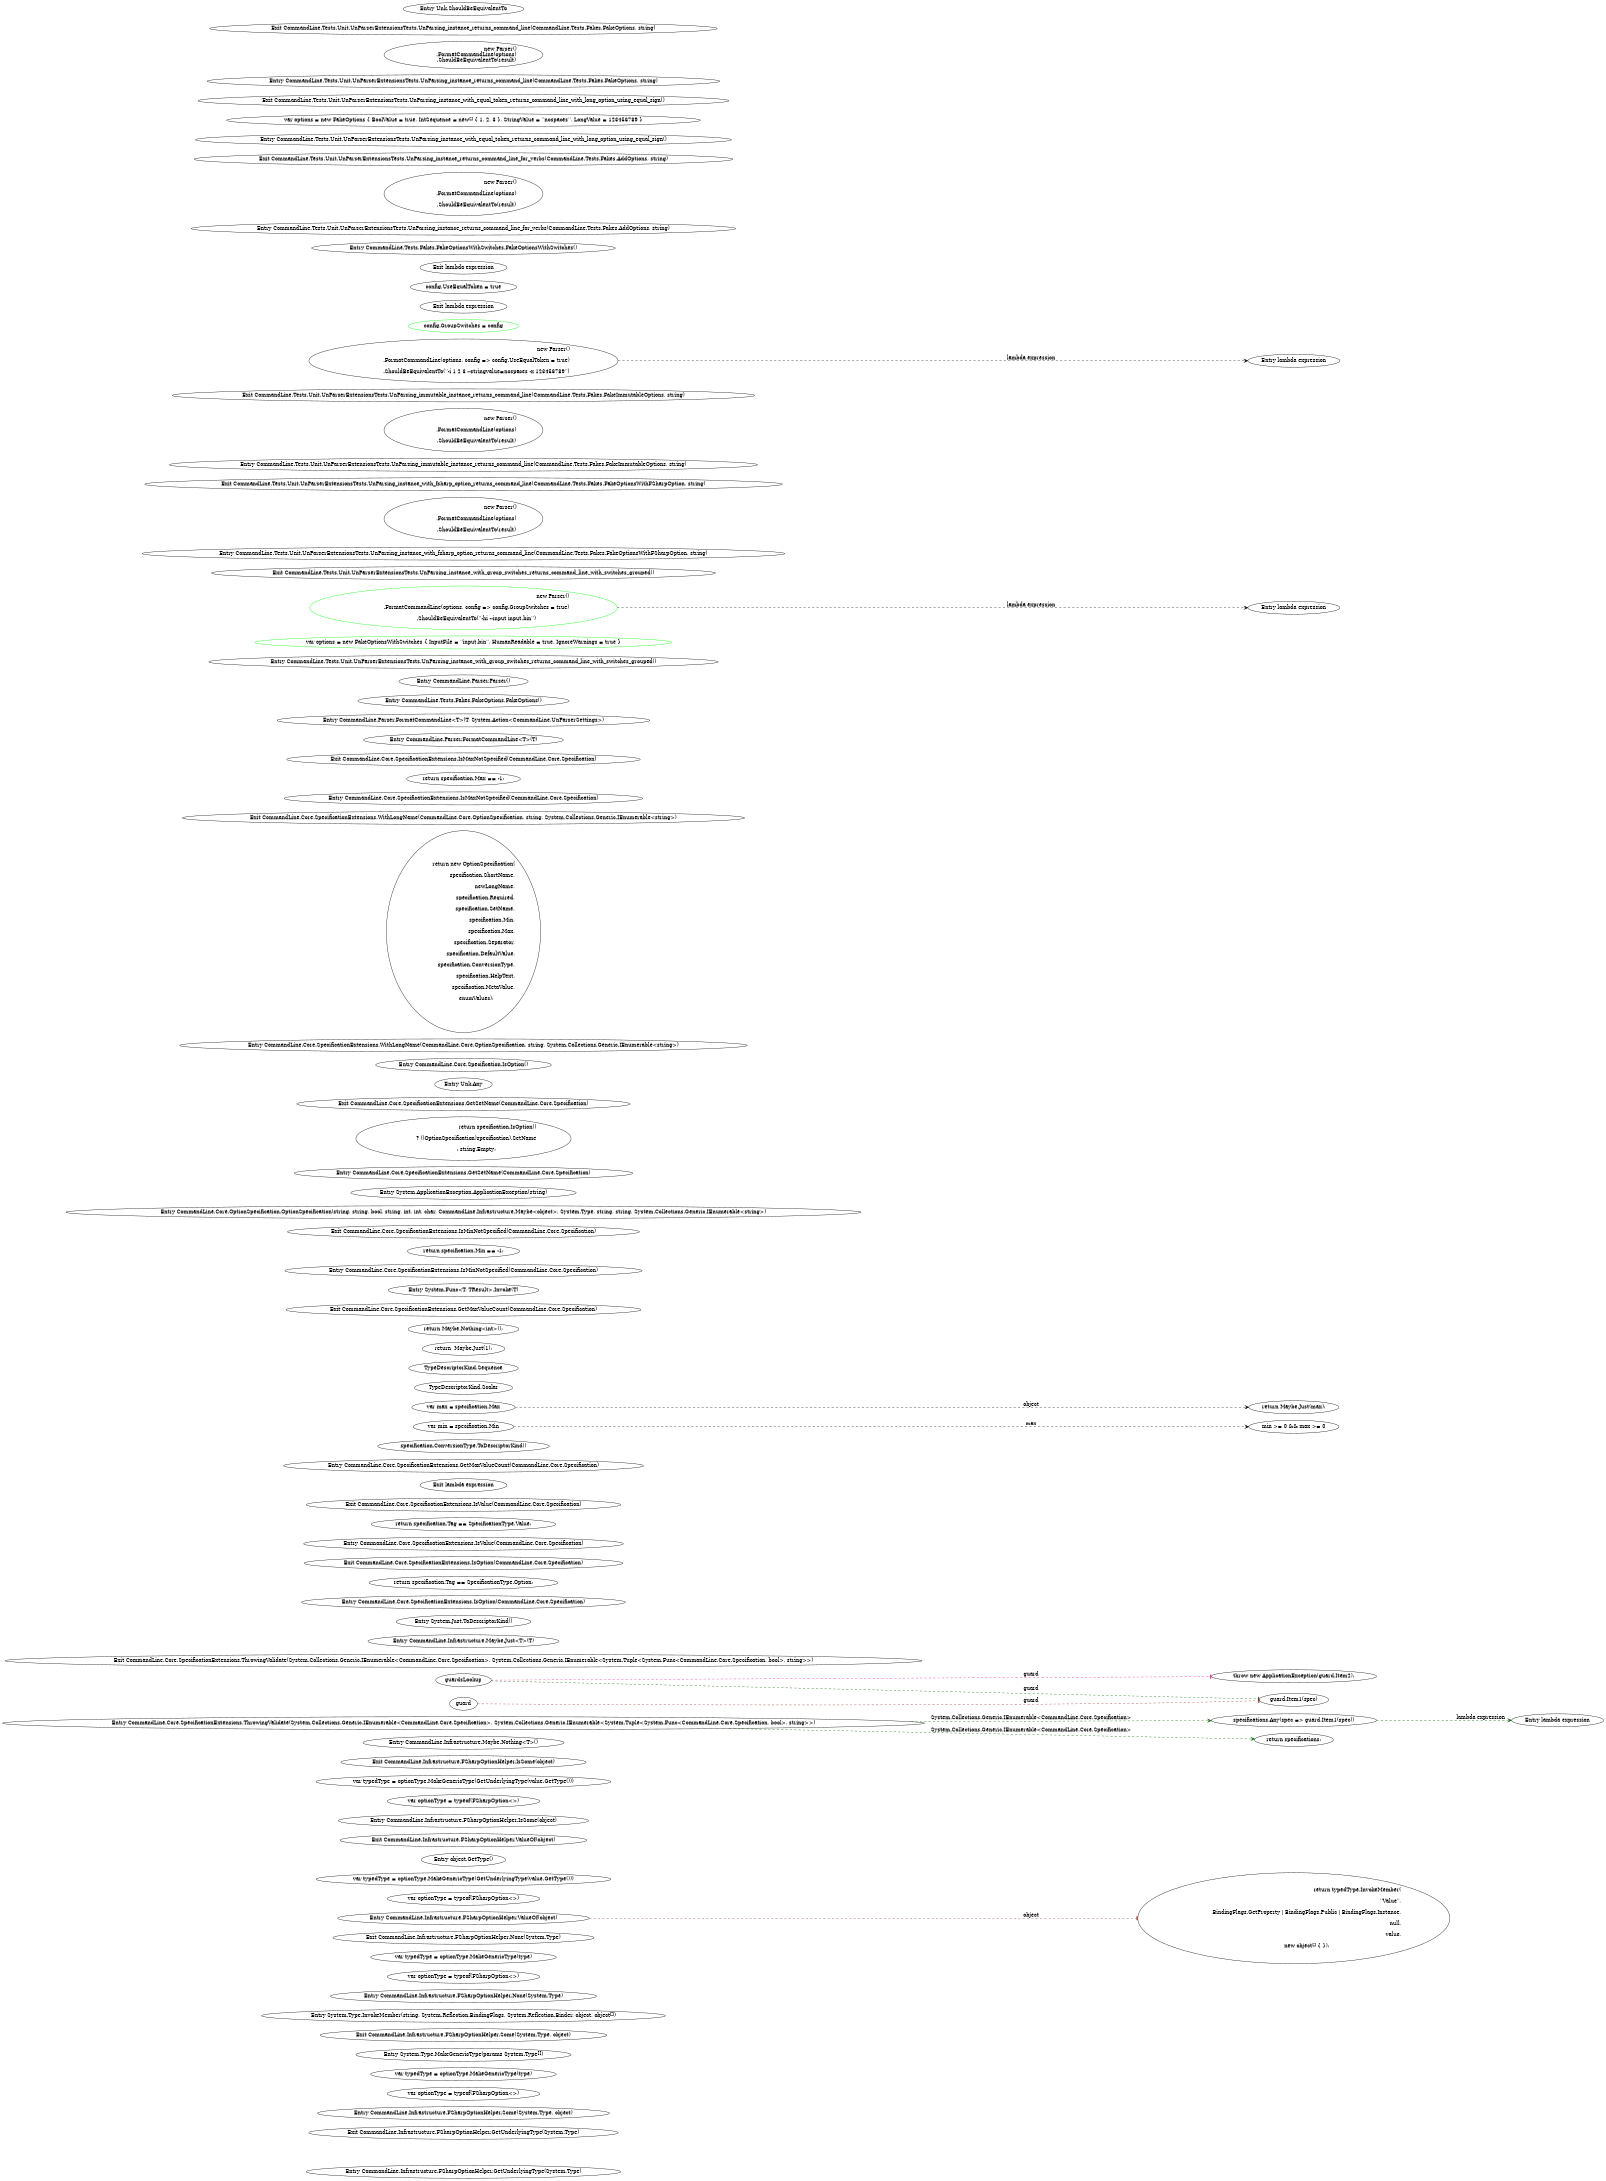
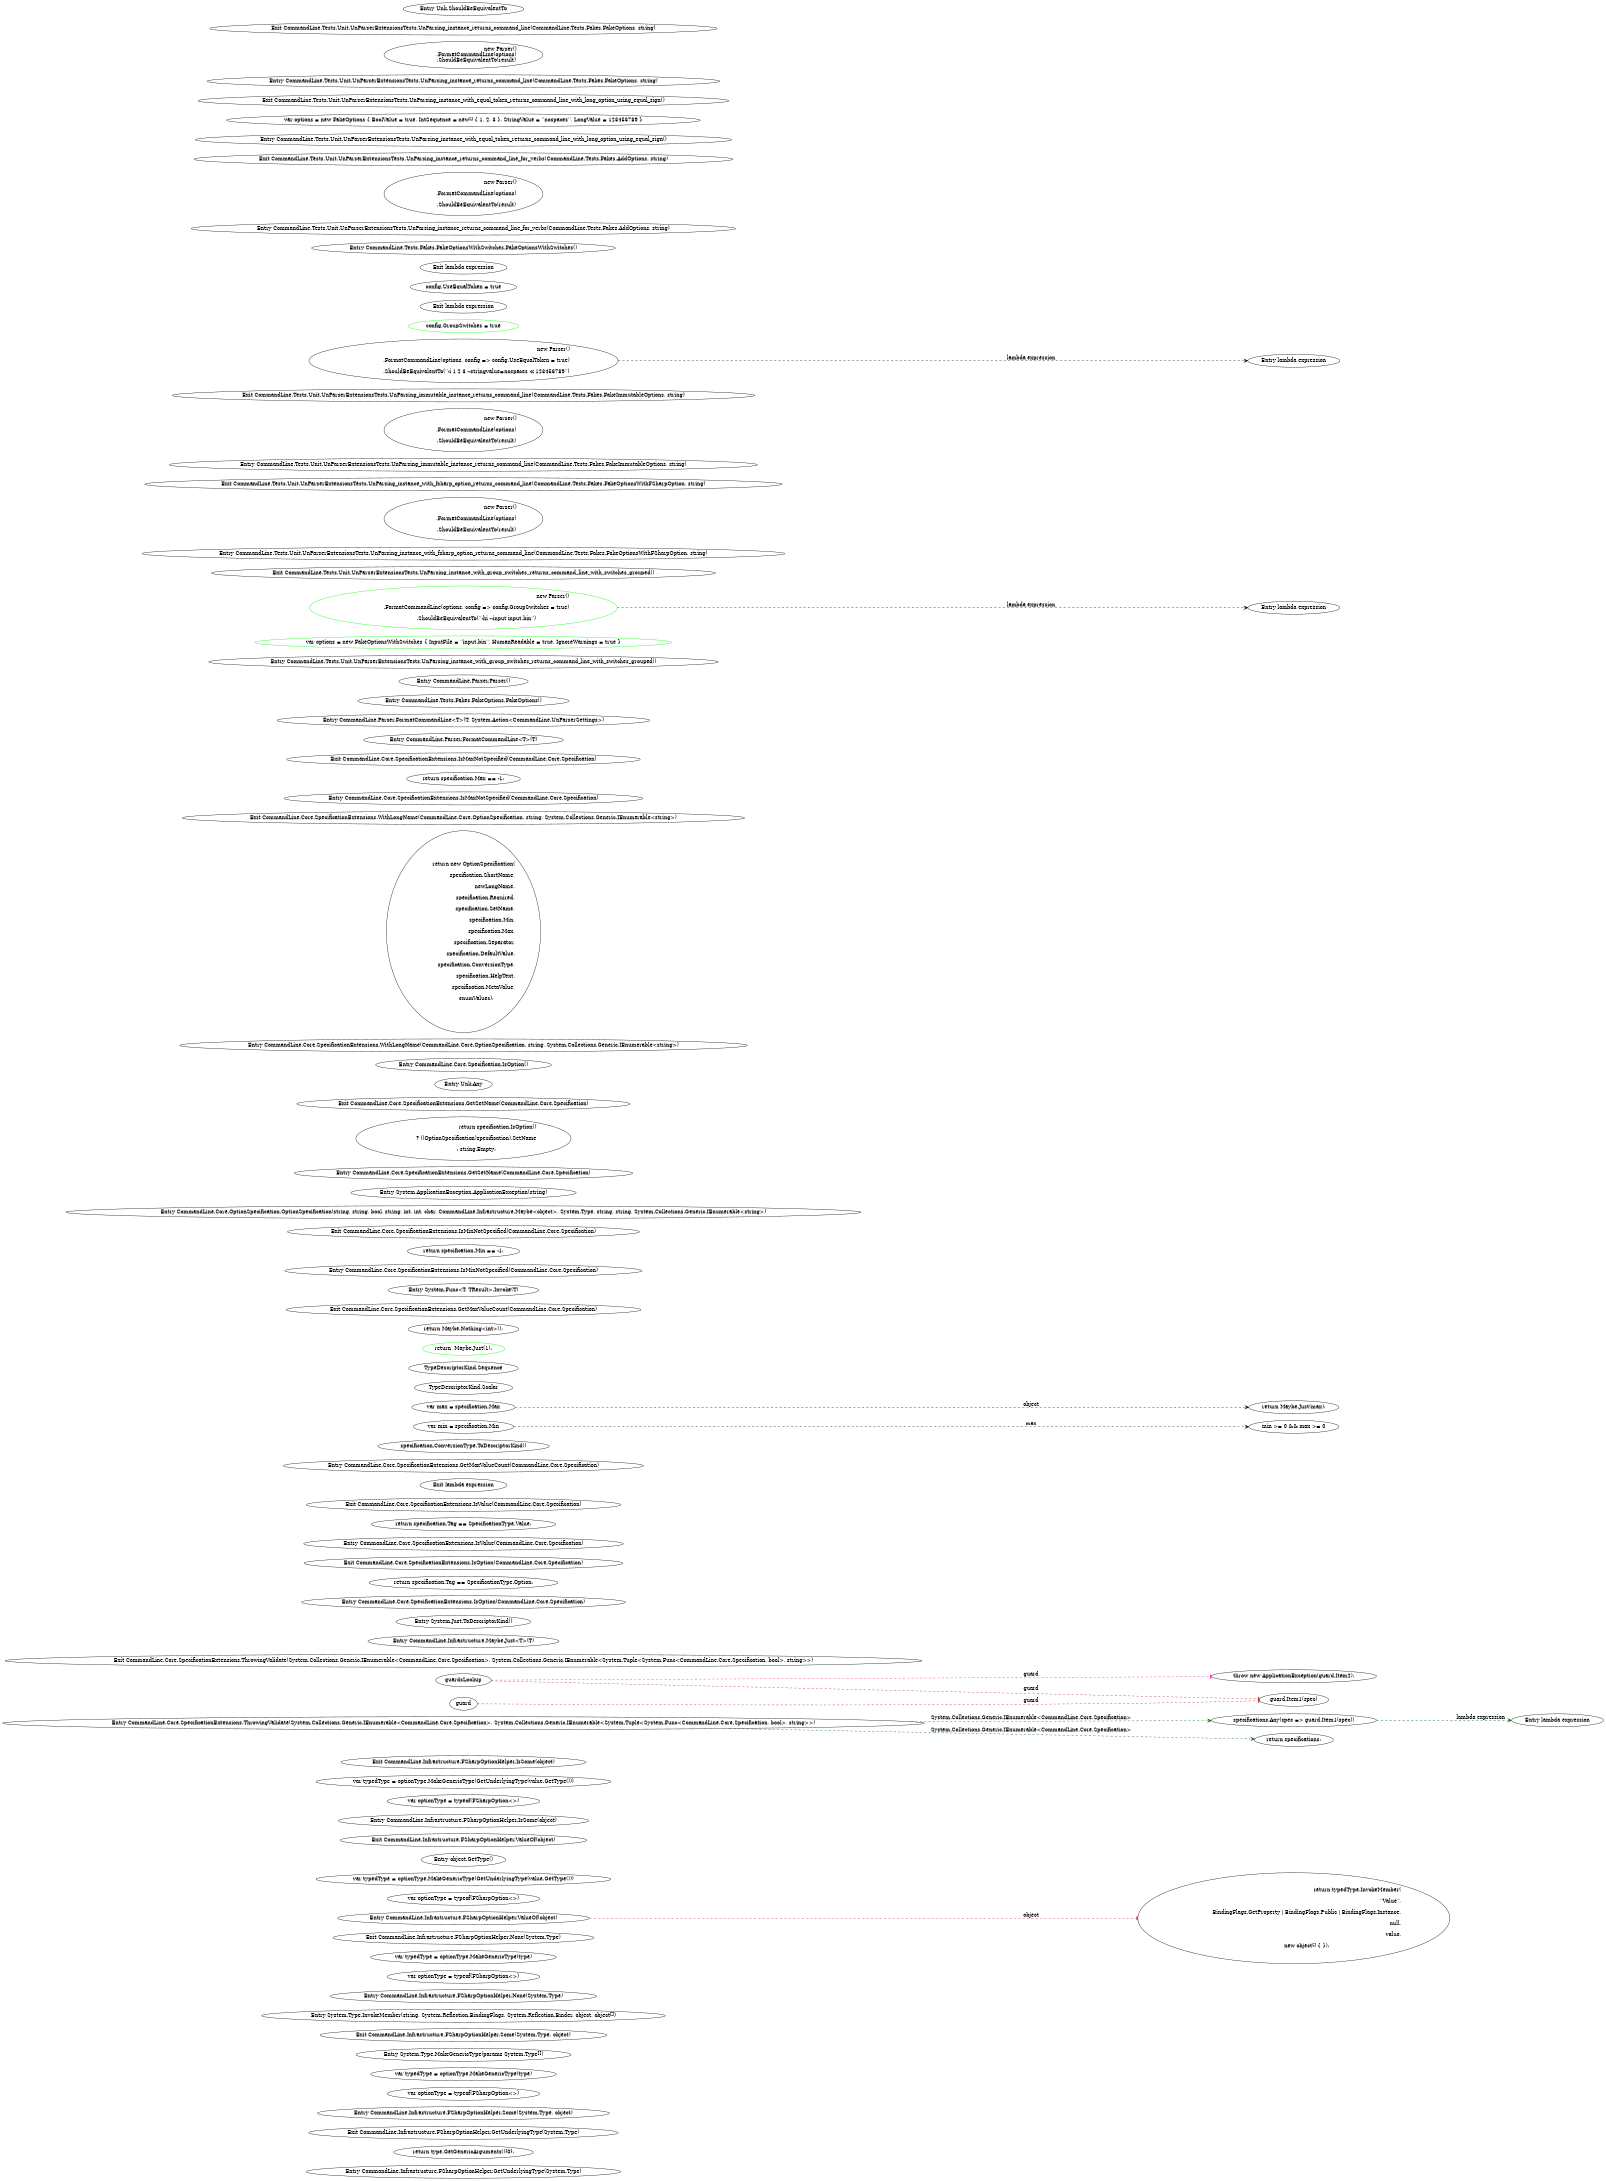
node "config.GroupSwitches = config": label "config.GroupSwitches = config" -> "config.GroupSwitches = true"
node "return  Maybe.Just(1);": color black -> green
edge "guardsLookup" -> "guard.Item1(spec)": color darkgreen -> brown
node "Entry CommandLine.Infrastructure.Maybe.Nothing<T>()": removed
node "return type.GetGenericArguments()[0];": added
